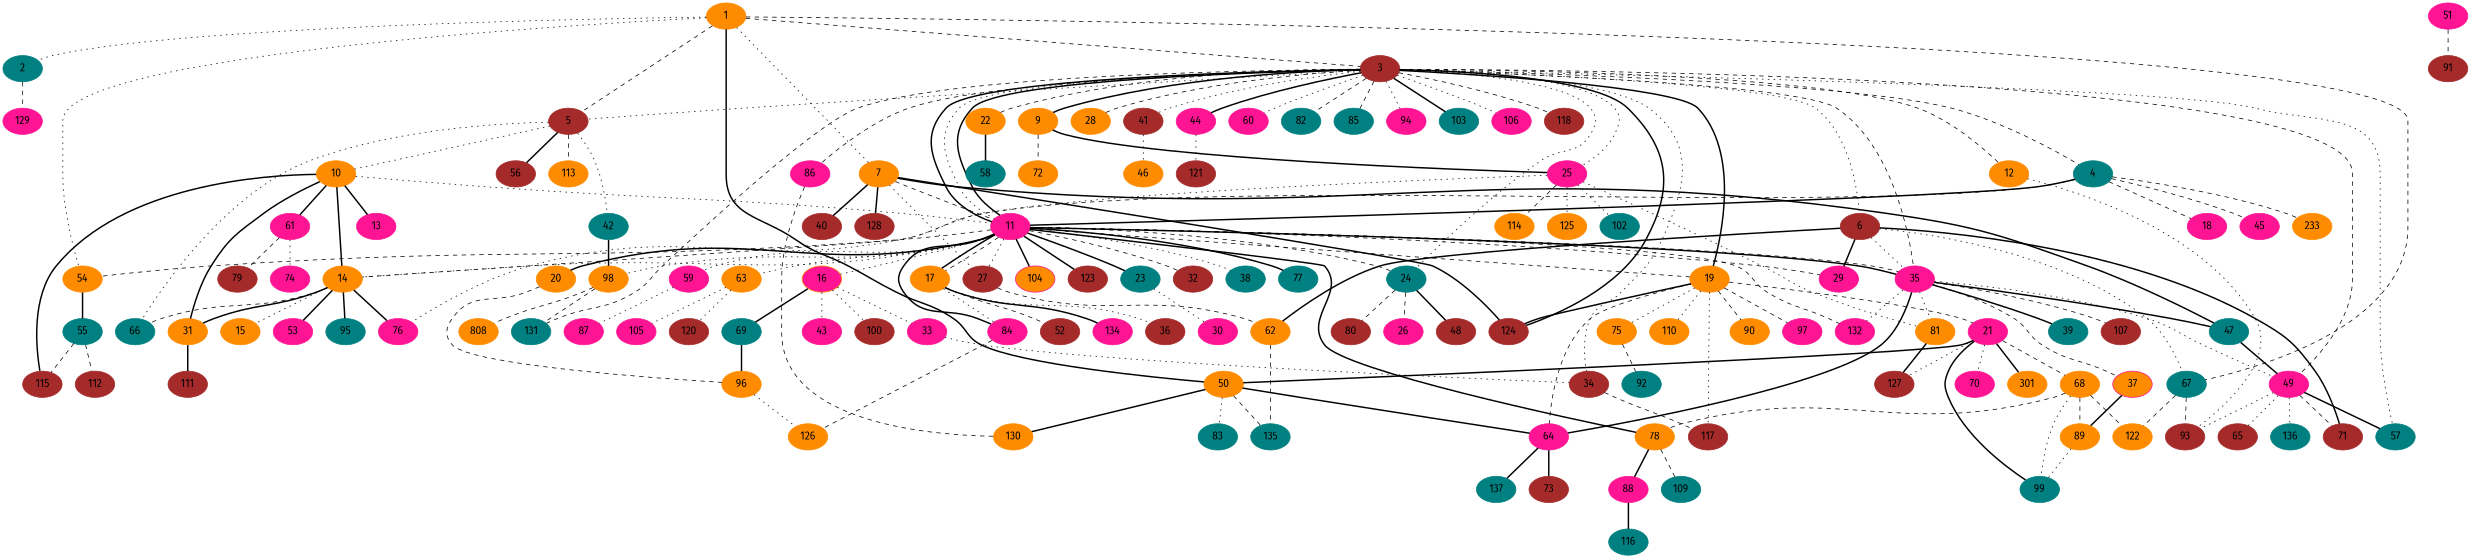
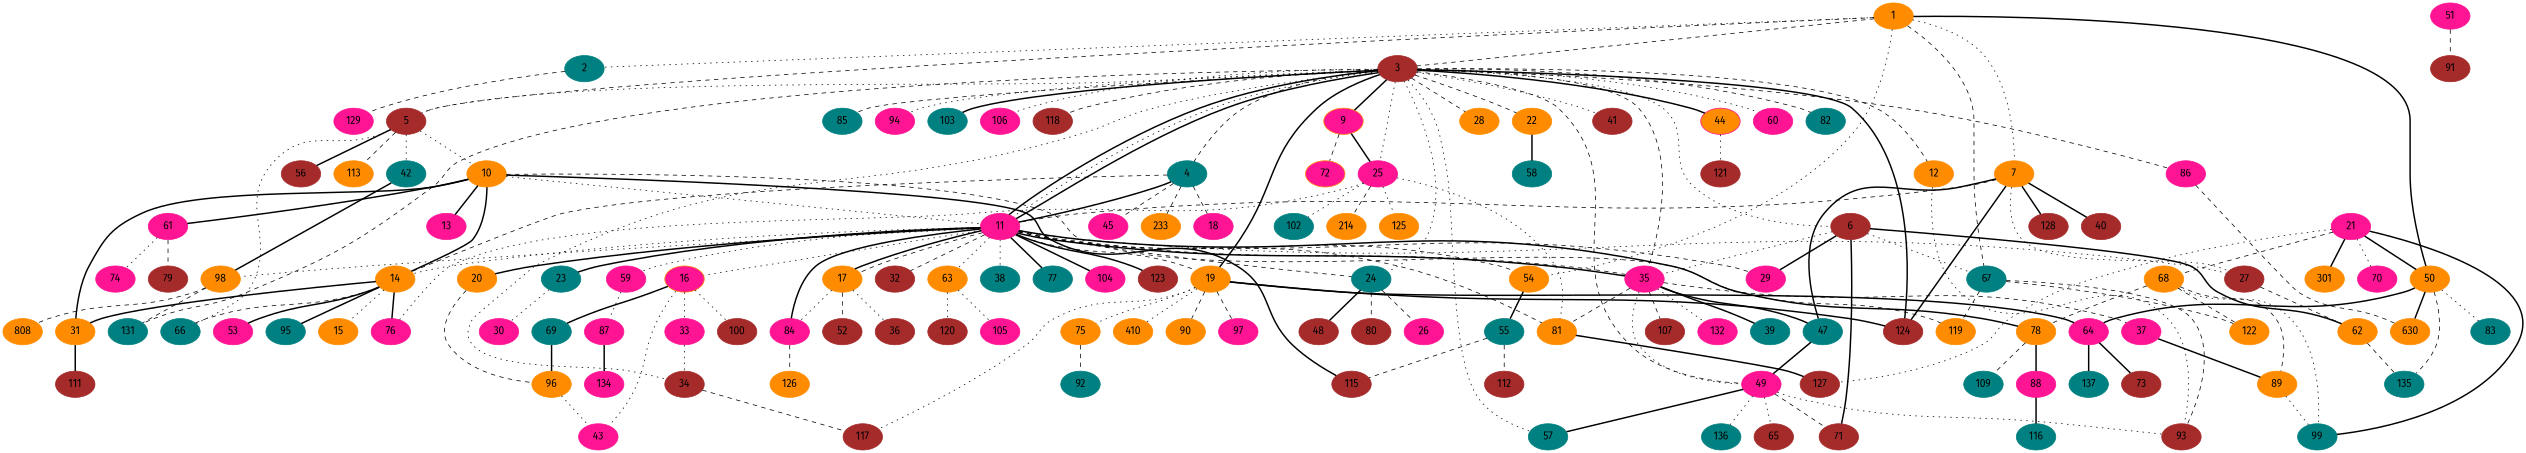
node "9": fillcolor darkorange -> deeppink
node "44": fillcolor deeppink -> darkorange
node "72": fillcolor darkorange -> deeppink
node "46": removed
node "114": label "114" -> "214"
edge "11" -- "132": now "11" -- "81"
node "104": fillcolor darkorange -> deeppink
edge "19" -- "21": removed
edge "35" -- "81": style dotted -> dashed
edge "17" -- "134": now "87" -- "134"
edge "19" -- "64": style dashed -> bold
node "110": label "110" -> "410"
node "119": added
node "37": fillcolor darkorange -> deeppink
edge "35" -- "64": removed
edge "96" -- "126": now "96" -- "43"
node "130": label "130" -> "630"
